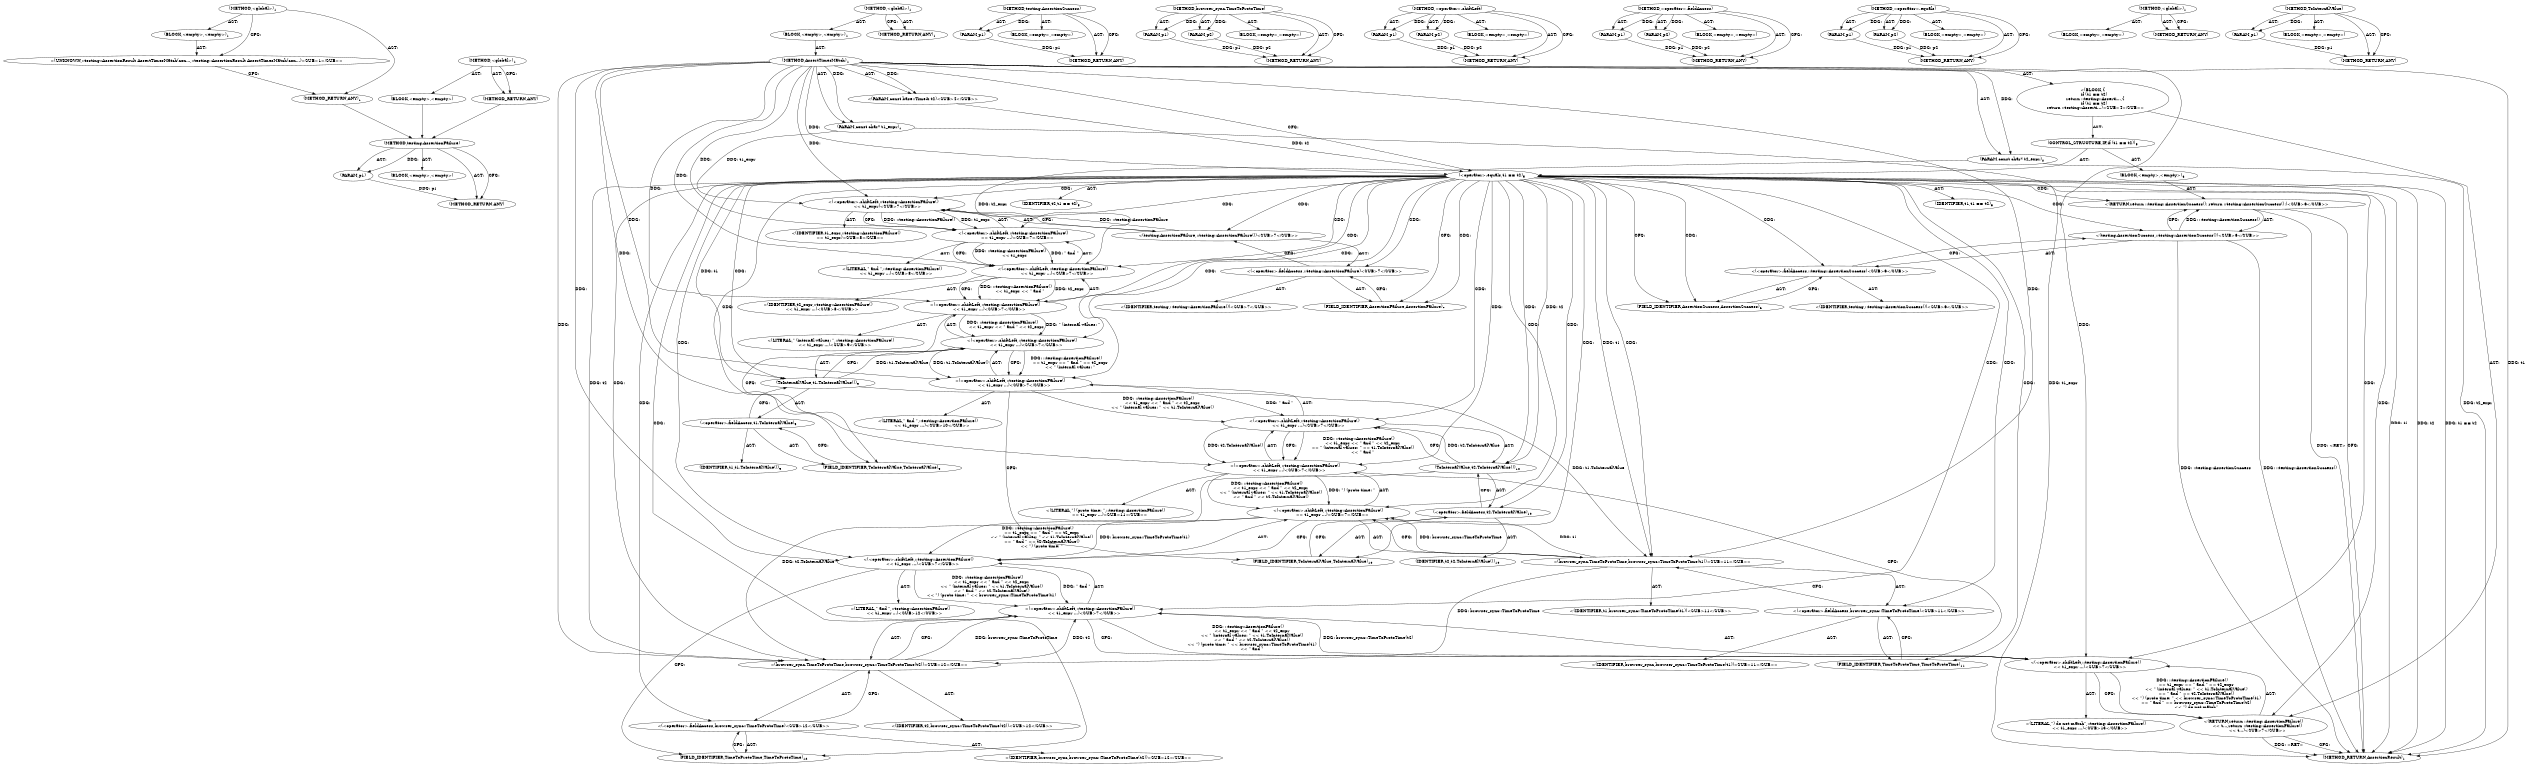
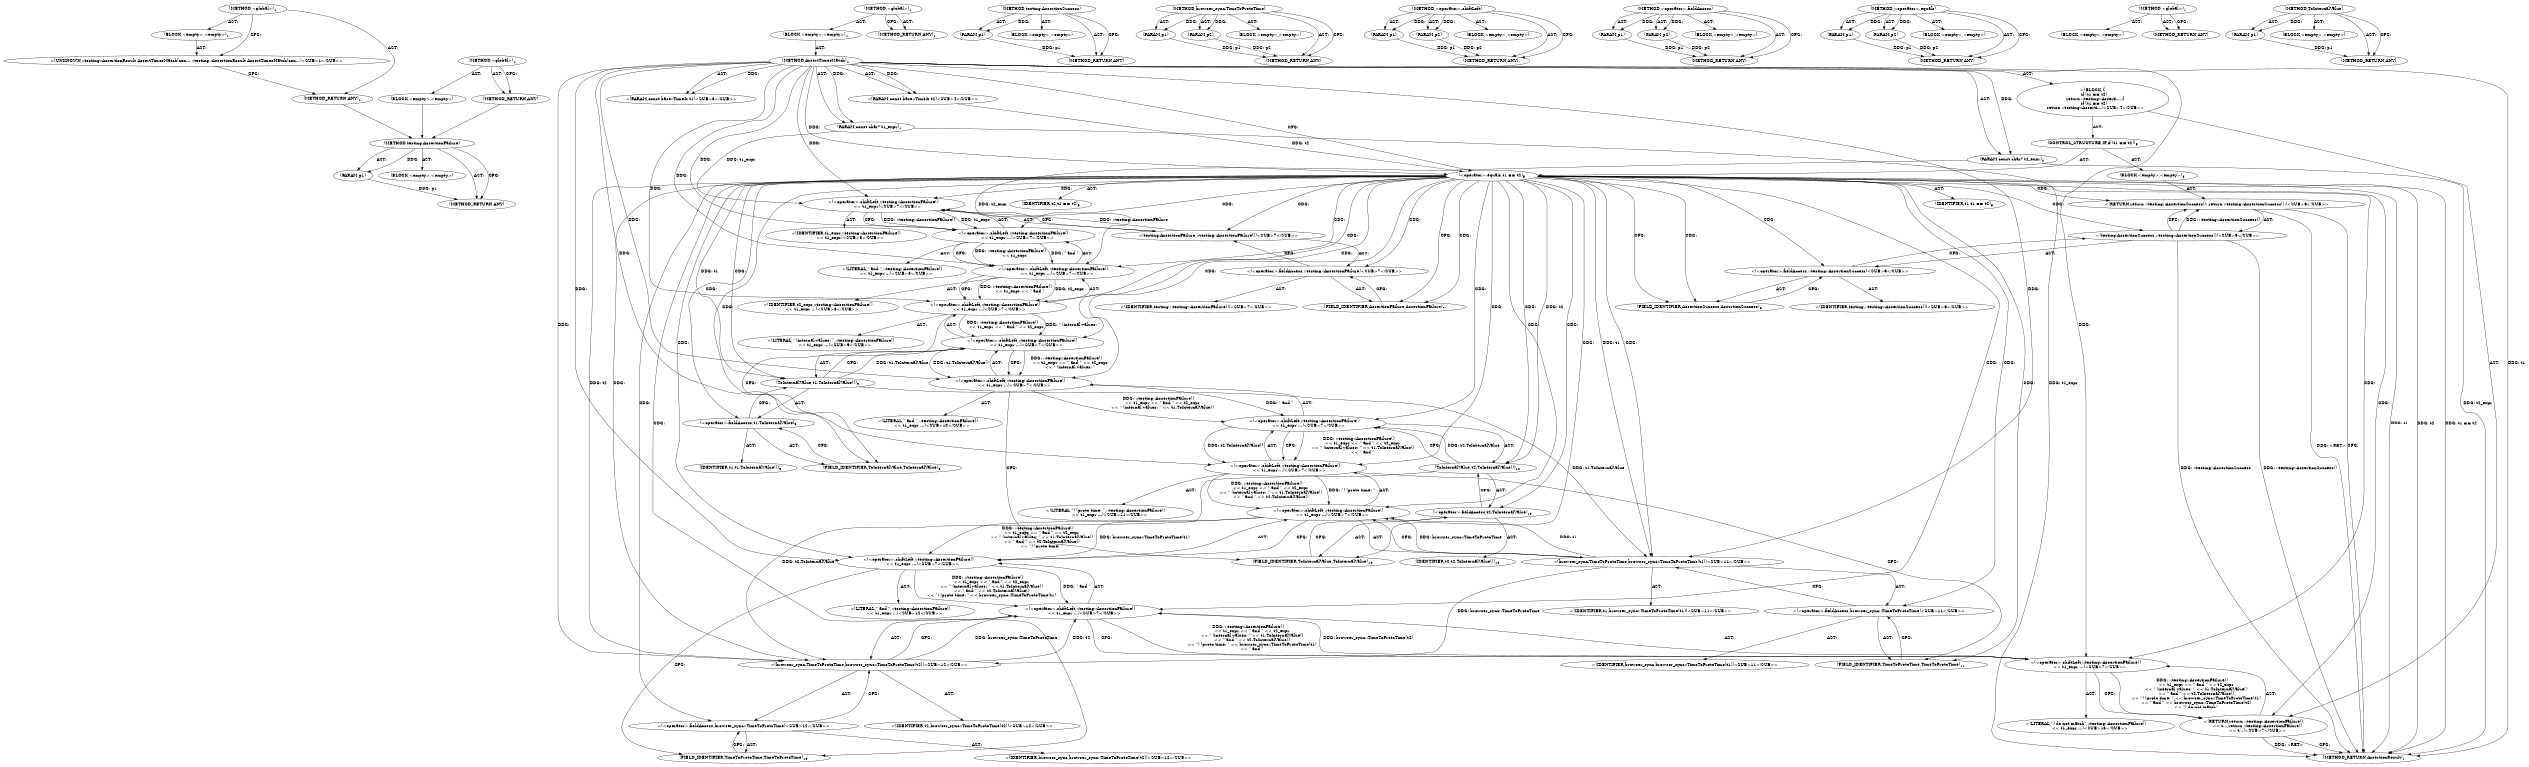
node "<(PARAM,const base::Time& t1)<SUB>3</SUB>>": added
edge "(<operator>.equals,t1 == t2)" -> "(<operator>.fieldAccess,t1.ToInternalValue)": added, label "CDG:"
